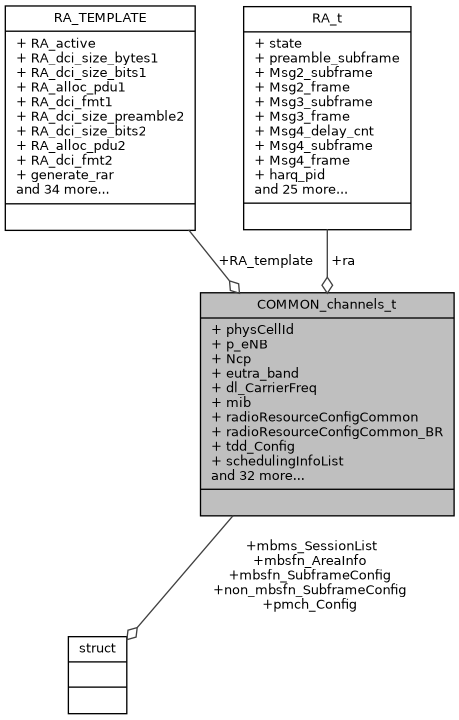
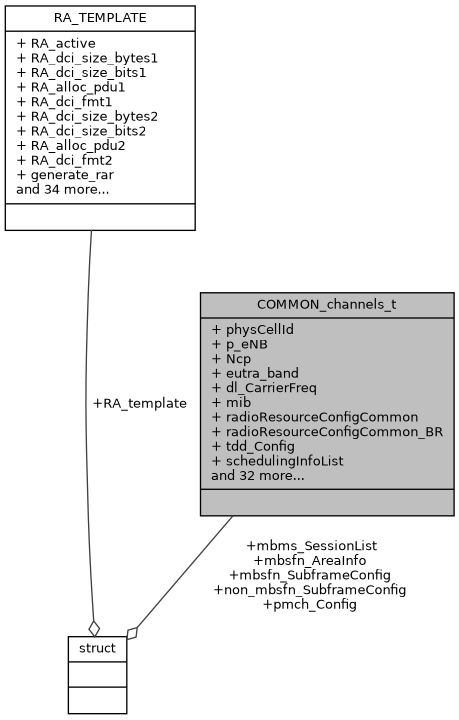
node "RA_TEMPLATE": text "+ RA_dci_size_preamble2" -> "+ RA_dci_size_bytes2"
node "RA_t": removed
edge "RA_TEMPLATE" -> "COMMON_channels_t": now "RA_TEMPLATE" -> "struct"
